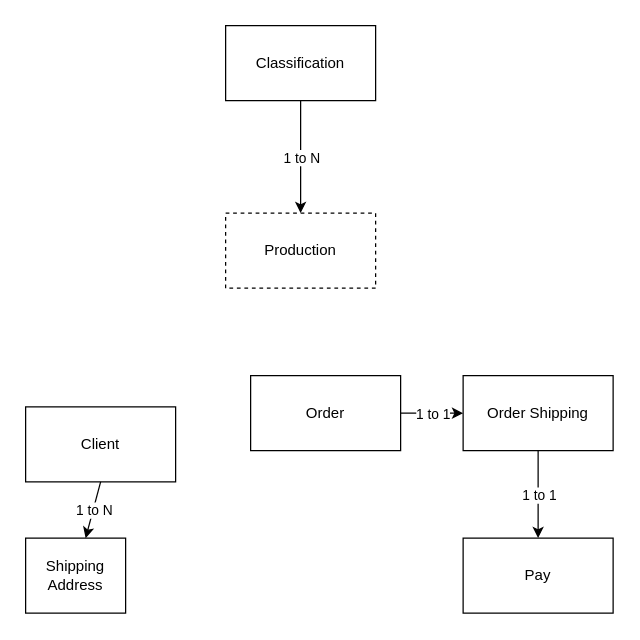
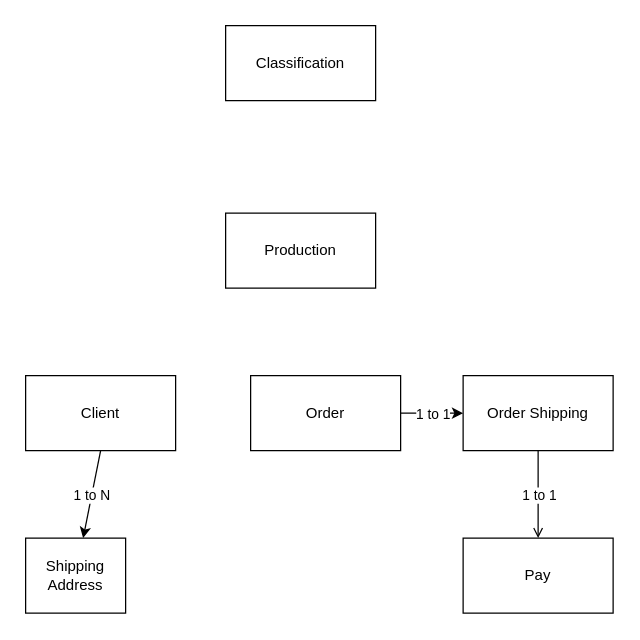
edge "Classification" -> "Production": removed, label "1 to N"
node "Production": style dashed -> solid
node "Client": moved (101, 444) -> (101, 413)
edge "Order Shipping" -> "Pay": arrowhead classic -> open
